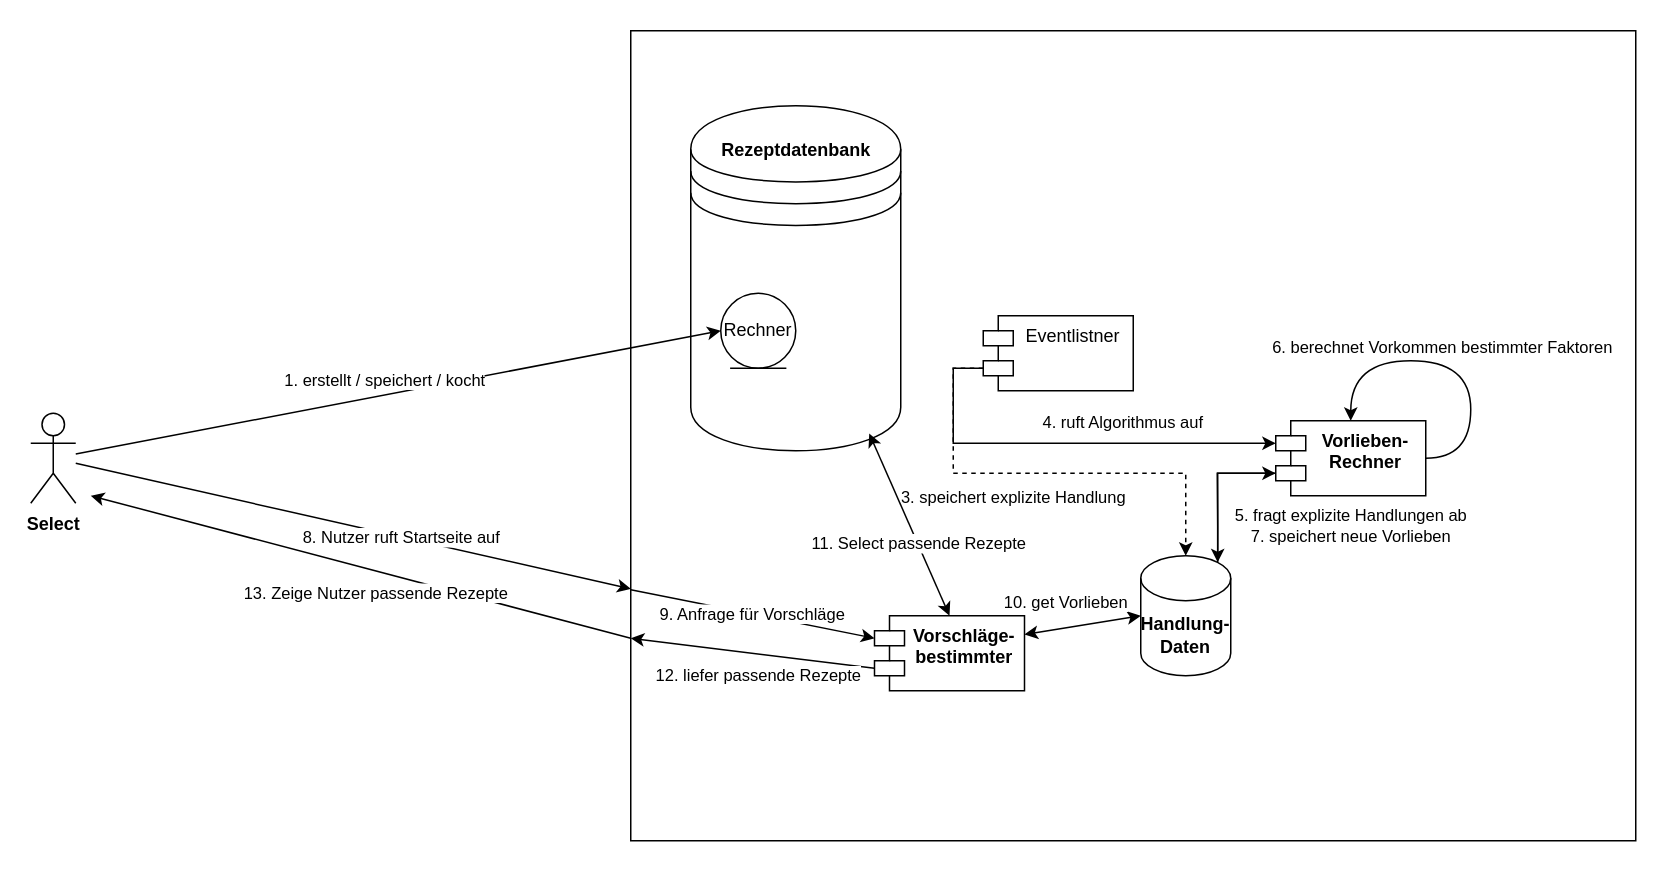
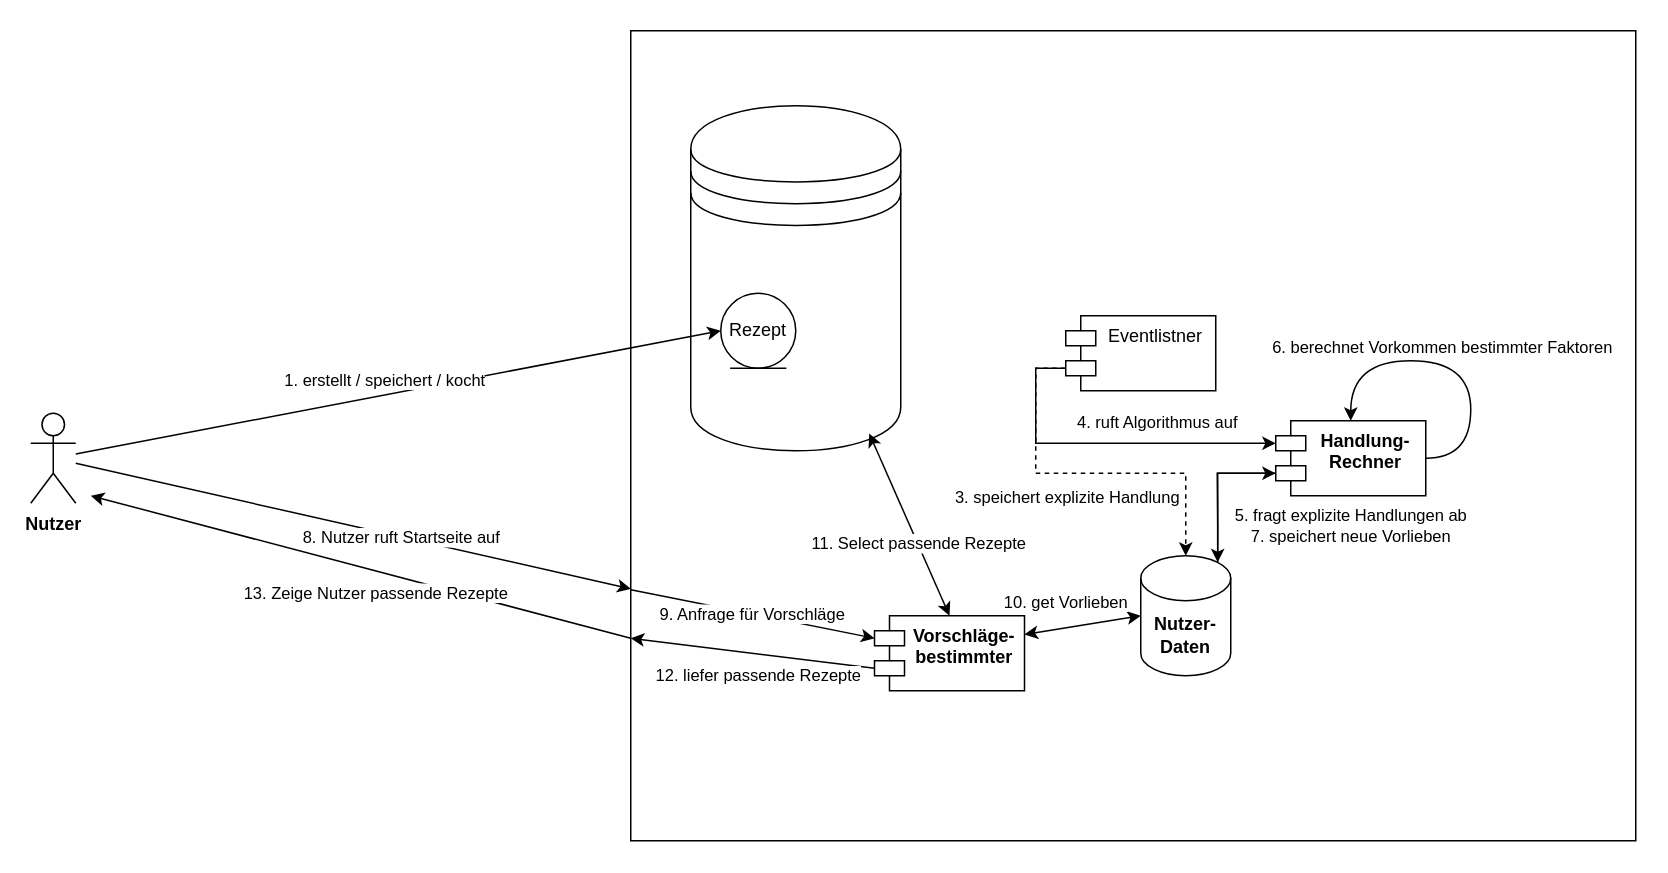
node "Rezeptdatenbank": removed
node "Rechner": label "Rechner" -> "Rezept"
node "Eventlistner": moved (1058, 353) -> (1141, 353)
node "Vorlieben- Rechner": label "Vorlieben- Rechner" -> "Handlung- Rechner"
node "Select": label "Select" -> "Nutzer"
node "Handlung- Daten": label "Handlung- Daten" -> "Nutzer- Daten"
